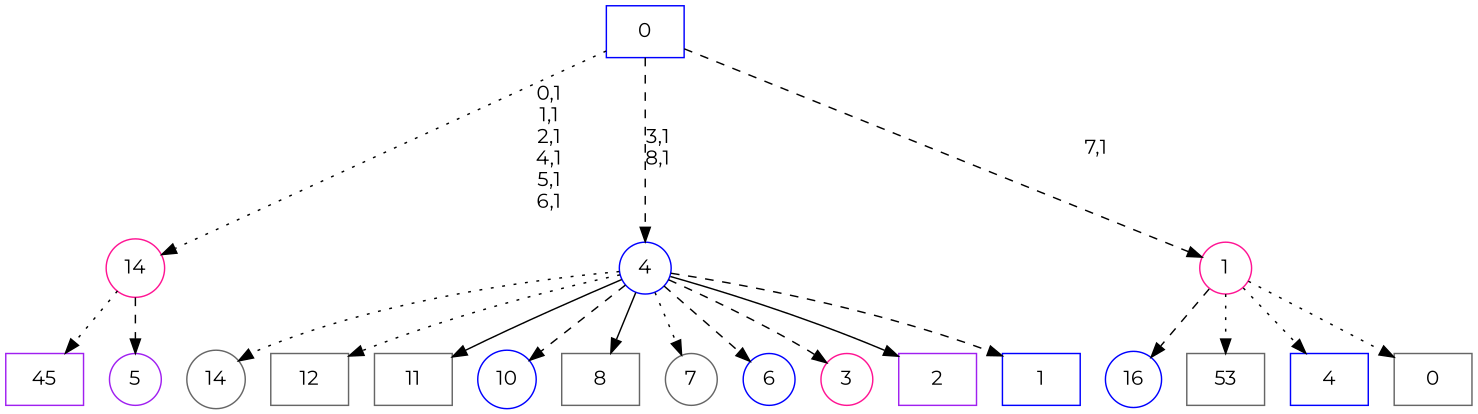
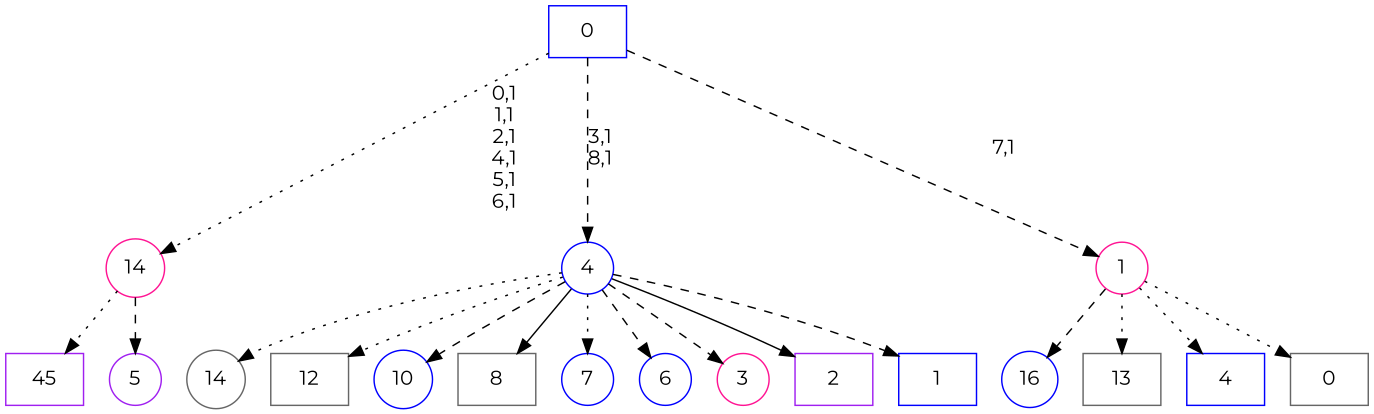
node "11": removed
node "7": color gray40 -> blue
node "53": label "53" -> "13"
